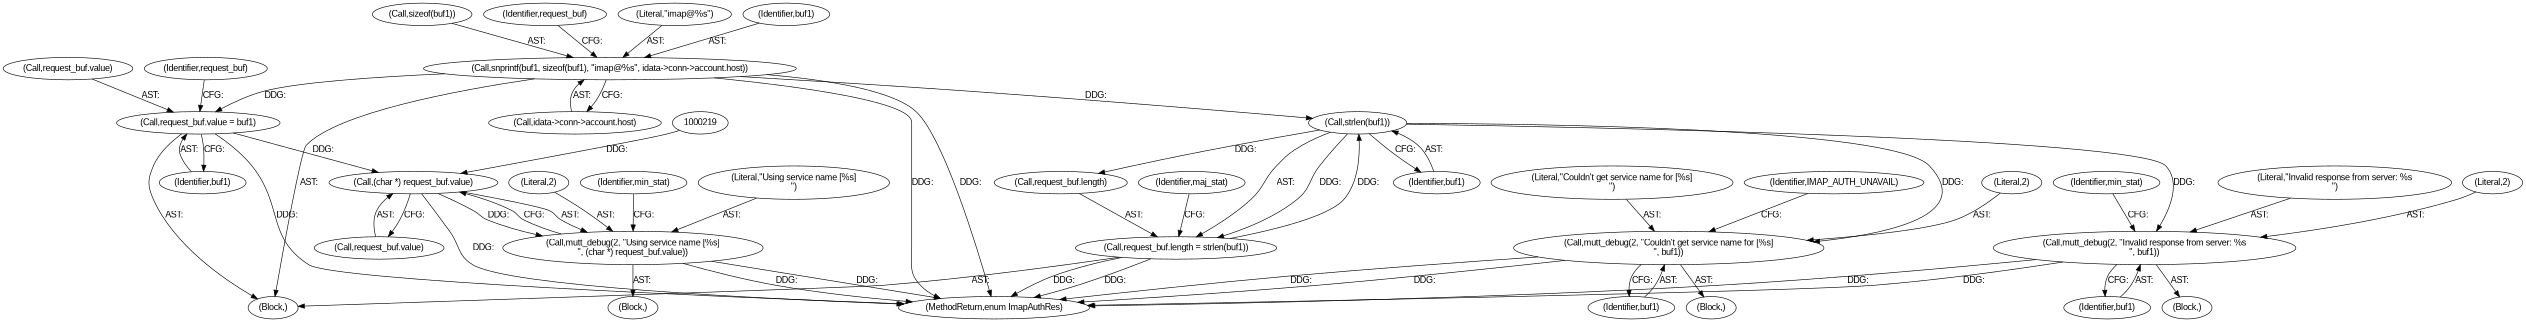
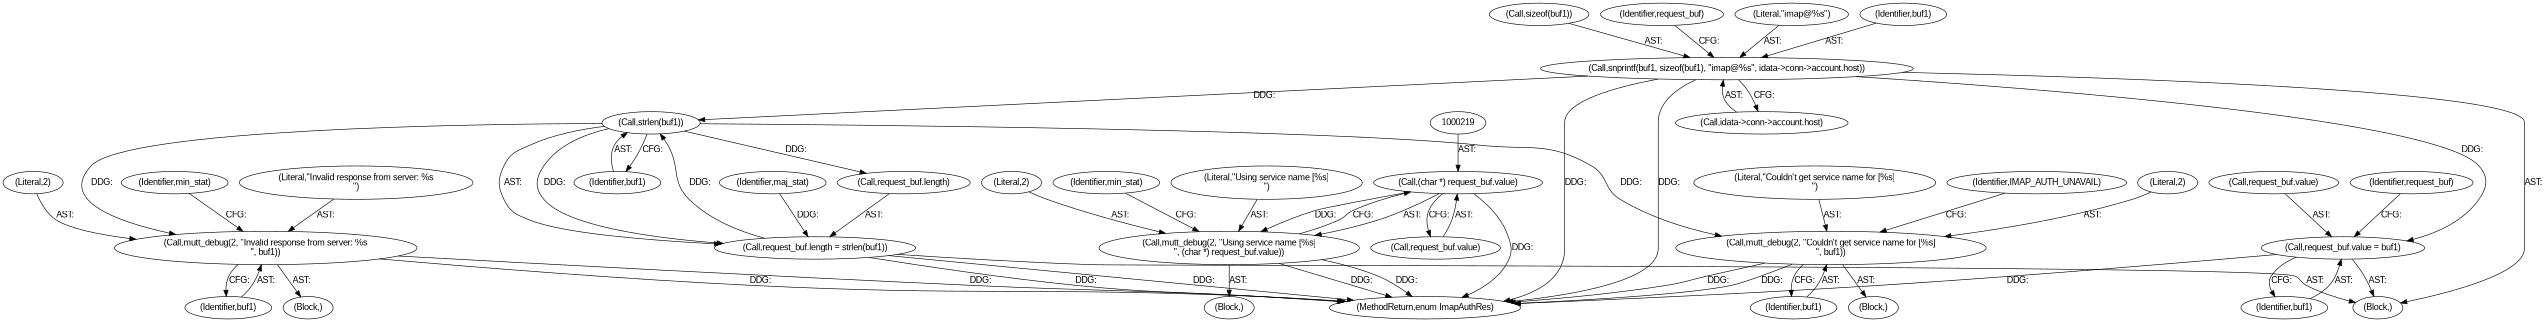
edge "1000219" -> "(Call,(char *) request_buf.value)": label "DDG: " -> "AST: "
edge "(Call,request_buf.value = buf1)" -> "(Call,(char *) request_buf.value)": removed, label "DDG:"
edge "(Identifier,maj_stat)" -> "(Call,request_buf.length = strlen(buf1))": label "CFG: " -> "DDG: "
